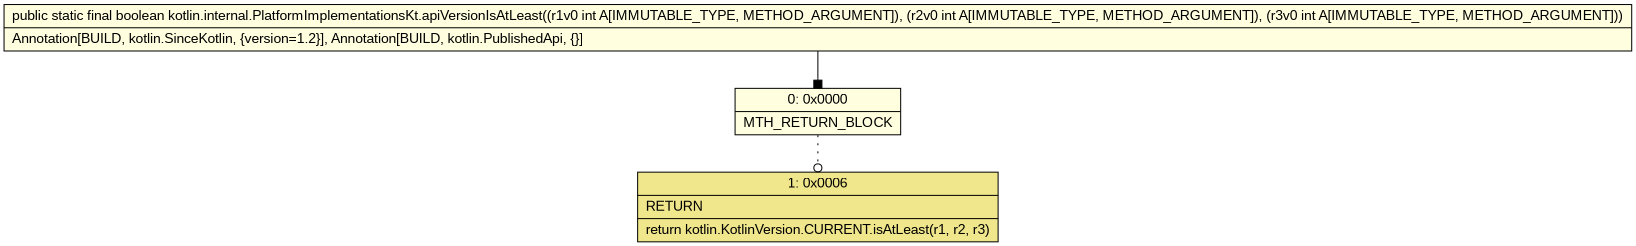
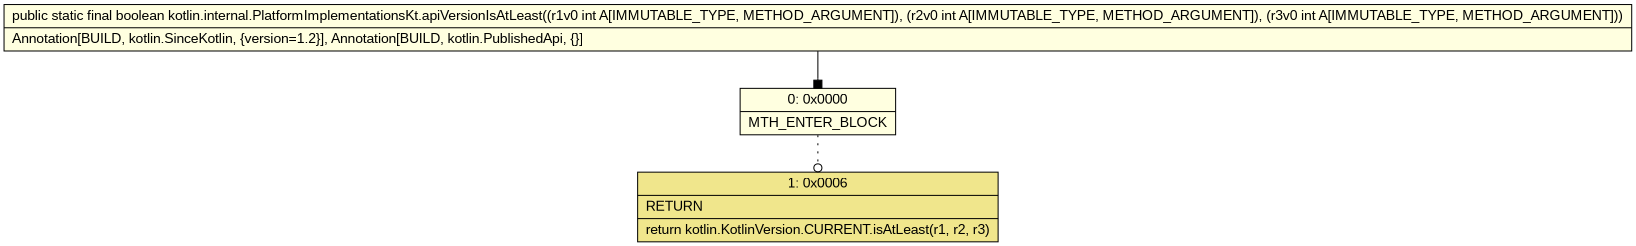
node "0: 0x0000": text "MTH_RETURN_BLOCK" -> "MTH_ENTER_BLOCK"
